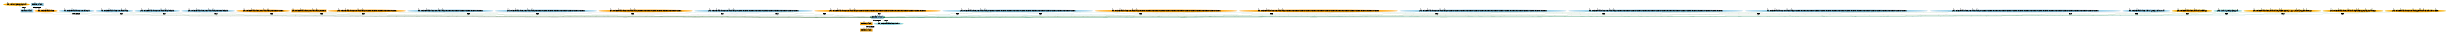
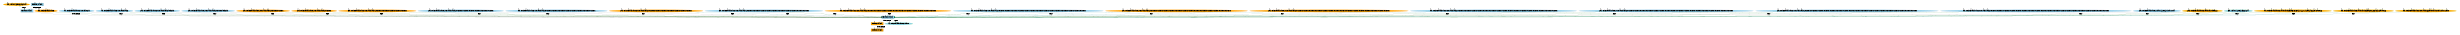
node "path: /Device/HarddiskVolume2/Users/admin/backup/Documents": shape box -> ellipse
node "path: /Device/HarddiskVolume2/Windows": label "path: /Device/HarddiskVolume2/Windows" -> "dll: /Device/HarddiskVolume2/Windows"
